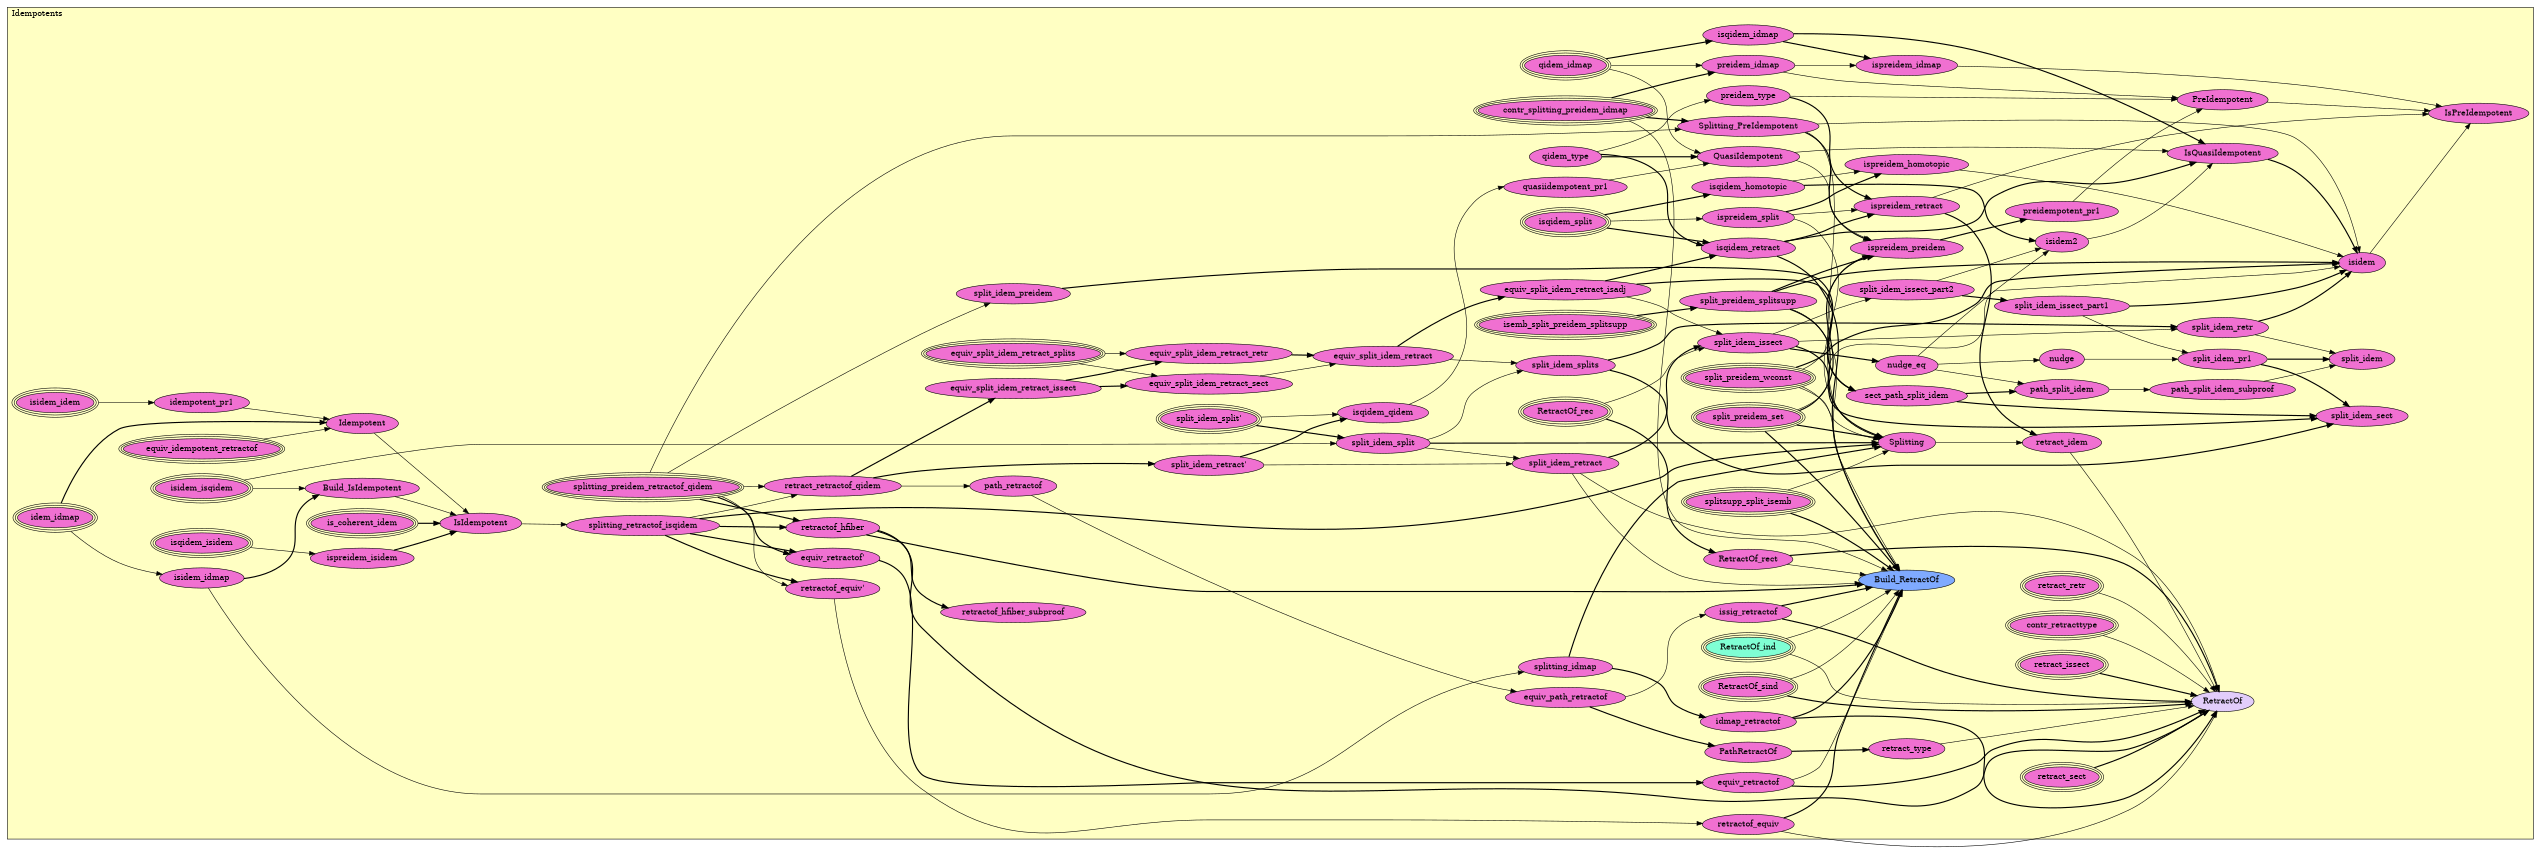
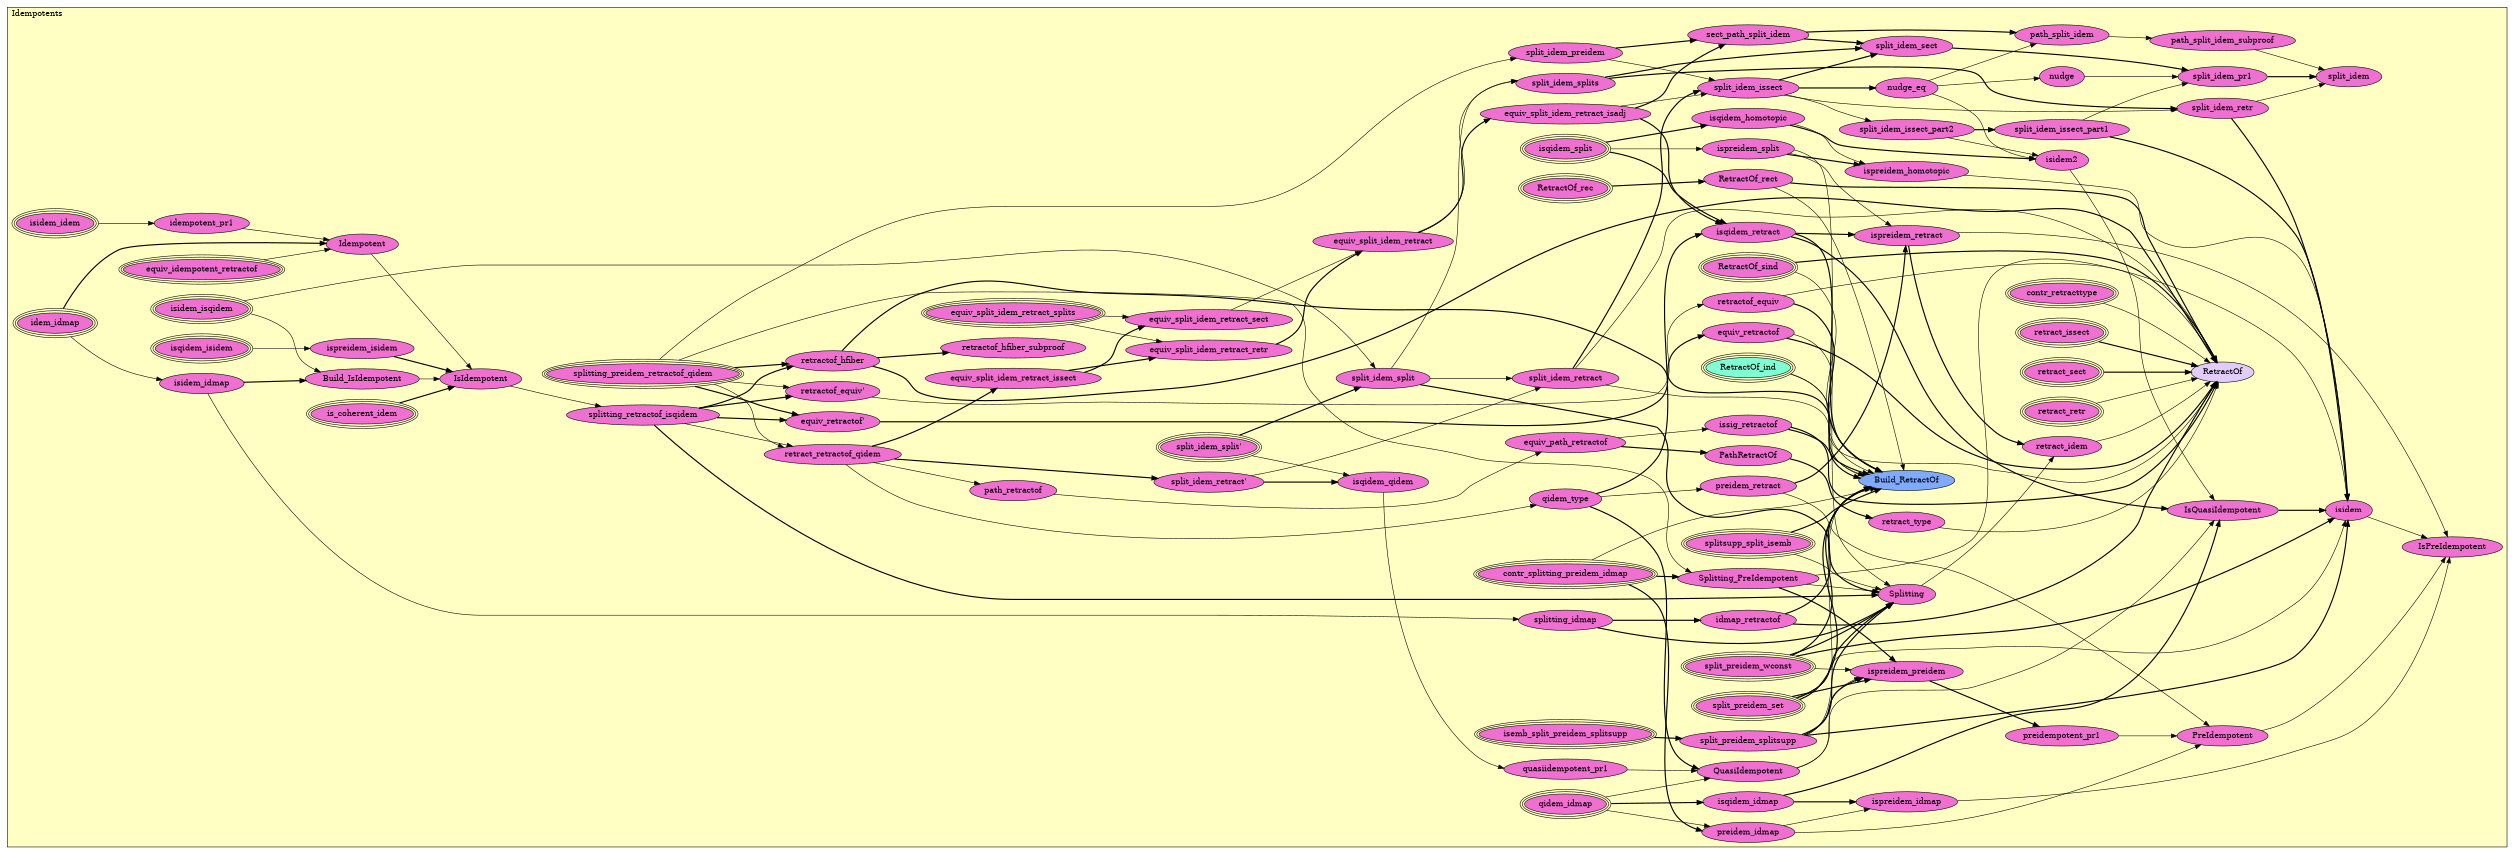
node "preidem_type": label "preidem_type" -> "preidem_retract"
edge "split_idem_pr1" -> "split_idem_sect": reversed
edge "RetractOf_rec" -> "split_idem_issect": now "split_idem_preidem" -> "split_idem_issect"
edge "split_preidem_wconst" -> "Splitting": style solid -> bold
edge "split_preidem_wconst" -> "Build_RetractOf": style solid -> bold
edge "retract_retractof_qidem" -> "qidem_type": added
